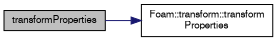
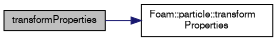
node "Foam::transform::transform Properties": label "Foam::transform::transform Properties" -> "Foam::particle::transform Properties"
